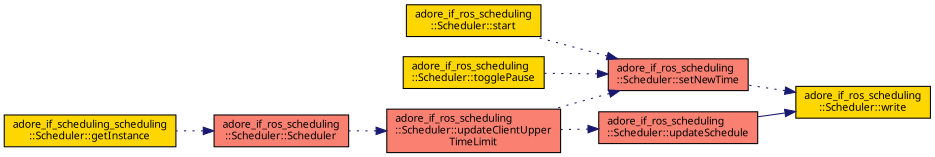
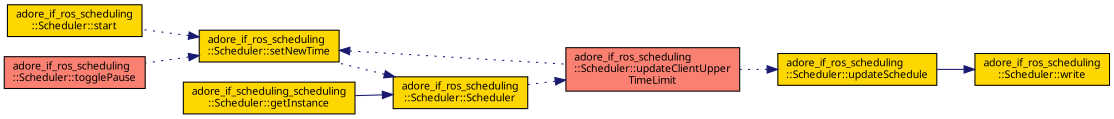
node "adore_if_ros_scheduling ::Scheduler::togglePause": fillcolor gold -> salmon
node "adore_if_ros_scheduling ::Scheduler::setNewTime": fillcolor salmon -> gold
edge "adore_if_ros_scheduling ::Scheduler::setNewTime" -> "adore_if_ros_scheduling ::Scheduler::write": now "adore_if_ros_scheduling ::Scheduler::setNewTime" -> "adore_if_ros_scheduling ::Scheduler::Scheduler"
node "adore_if_ros_scheduling ::Scheduler::updateSchedule": fillcolor salmon -> gold
edge "adore_if_scheduling_scheduling ::Scheduler::getInstance" -> "adore_if_ros_scheduling ::Scheduler::Scheduler": style dotted -> solid
node "adore_if_ros_scheduling ::Scheduler::Scheduler": fillcolor salmon -> gold
